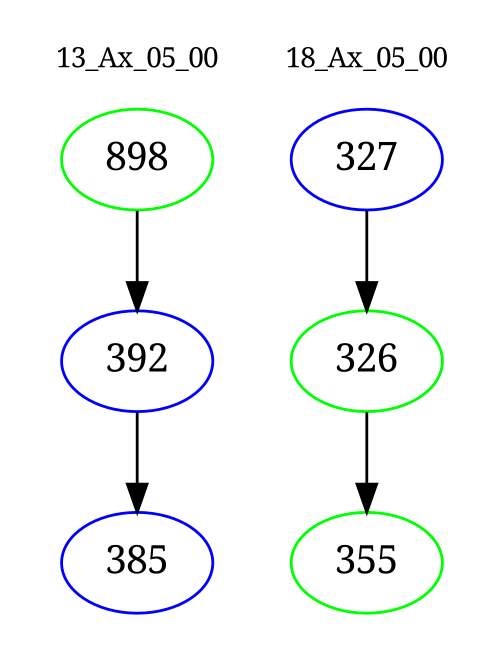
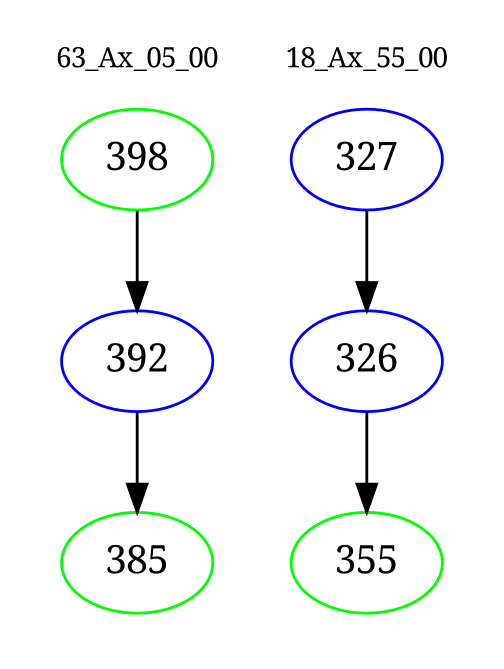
cluster "13_Ax_05_00": label "13_Ax_05_00" -> "63_Ax_05_00"
cluster "18_Ax_05_00": label "18_Ax_05_00" -> "18_Ax_55_00"
node "898": label "898" -> "398"
node "326": color green -> blue
node "385": color blue -> green
